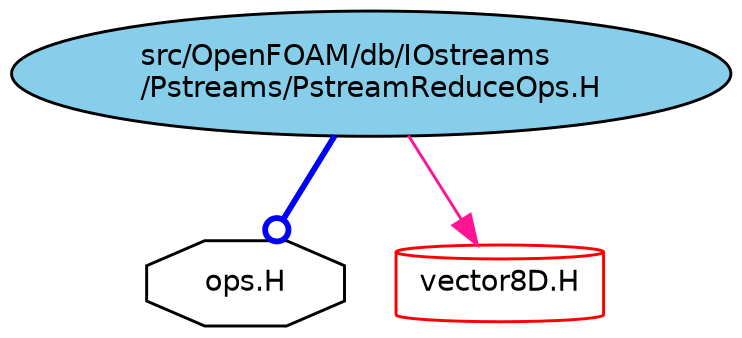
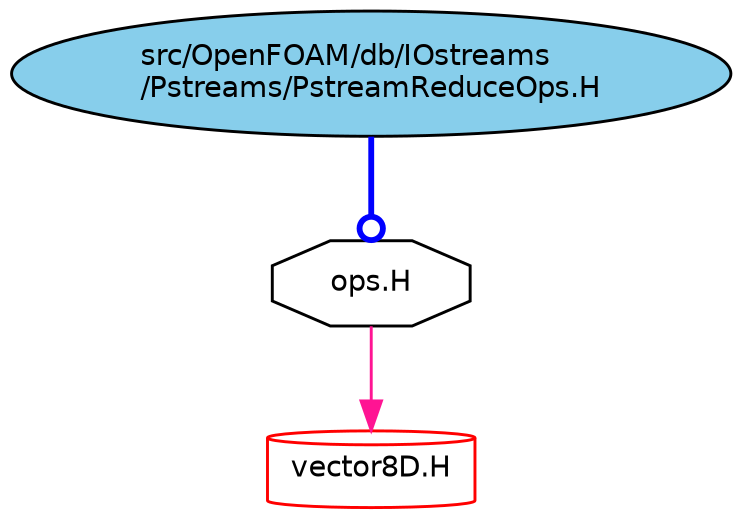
edge "src/OpenFOAM/db/IOstreams /Pstreams/PstreamReduceOps.H" -> "vector8D.H": now "ops.H" -> "vector8D.H"
